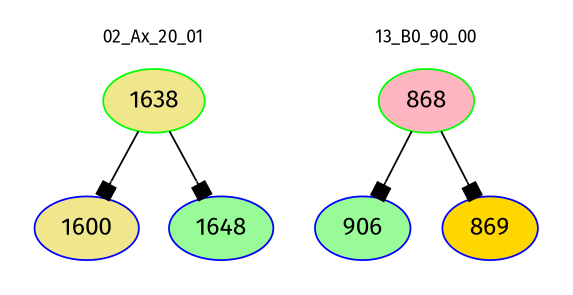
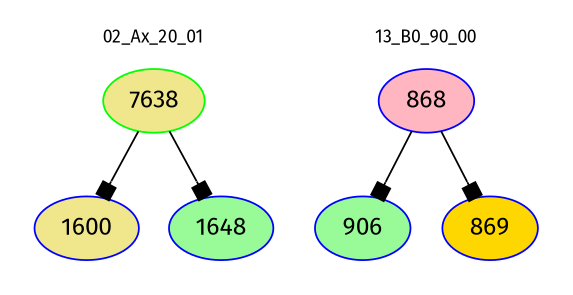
node "1638": label "1638" -> "7638"
node "868": color green -> blue
